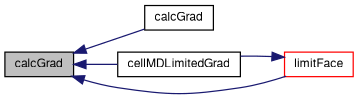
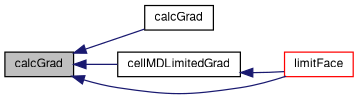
edge "cellMDLimitedGrad" -> "limitFace": reversed
